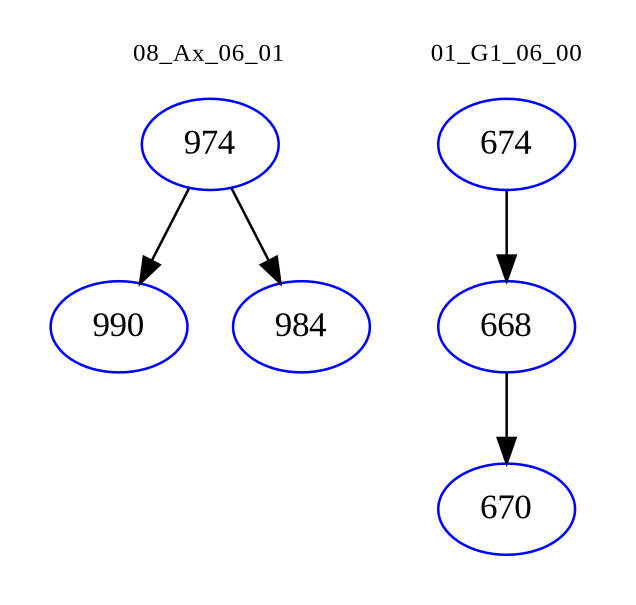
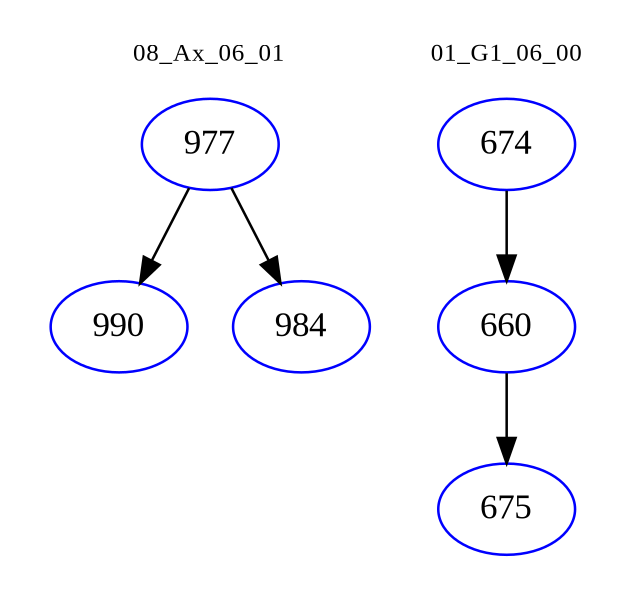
node "974": label "974" -> "977"
node "668": label "668" -> "660"
node "670": label "670" -> "675"
